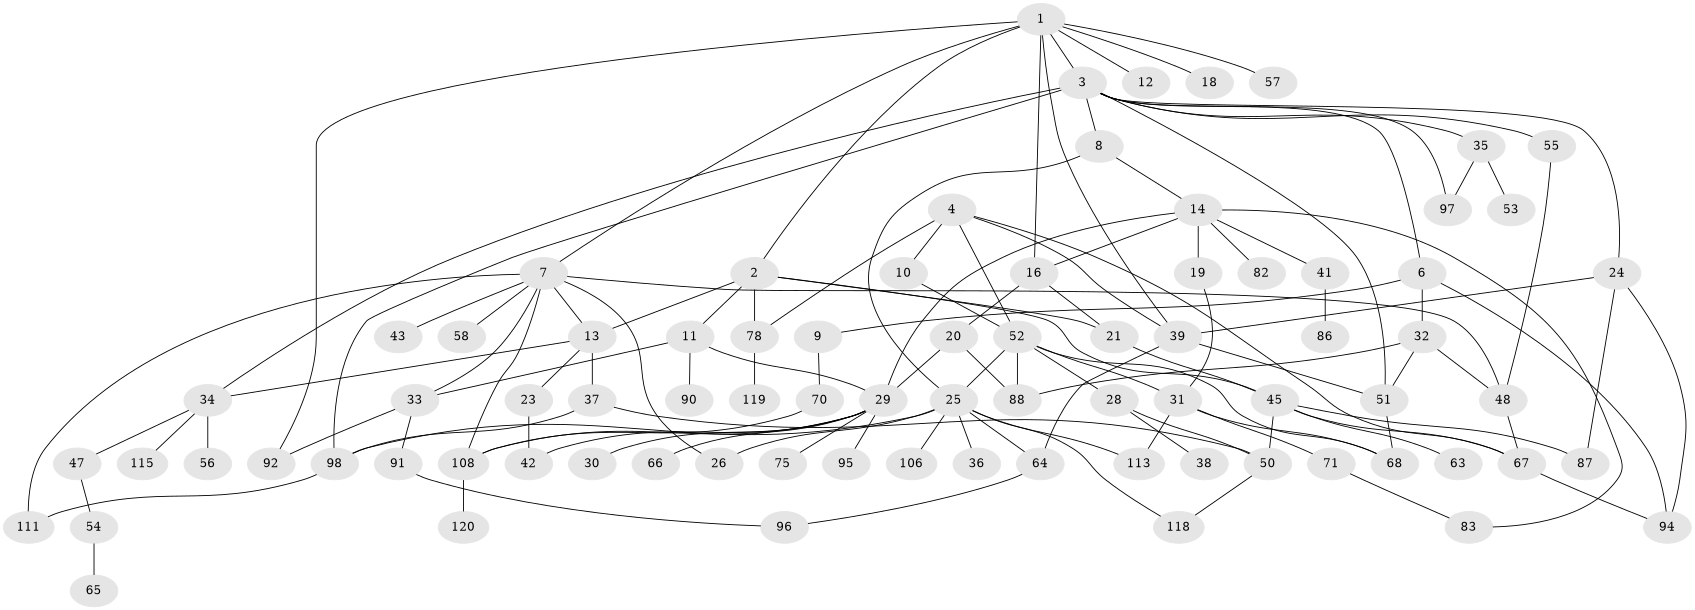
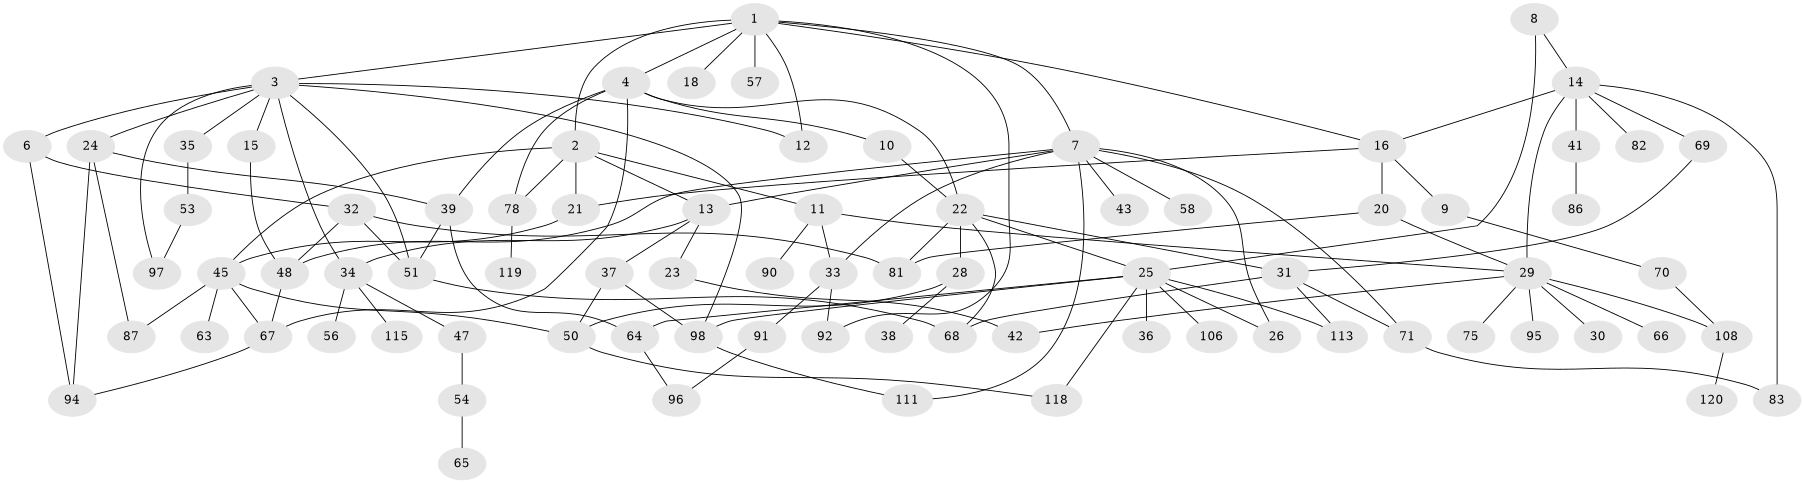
edge "3" -- "8": now "3" -- "12"
node "55": label "55" -> "15"
edge "35" -- "97": now "53" -- "97"
edge "1" -- "39": now "1" -- "4"
node "19": label "19" -> "69"
edge "6" -- "9": now "16" -- "9"
node "52": label "52" -> "22"
edge "7" -- "108": now "7" -- "71"
node "88": label "88" -> "81"
